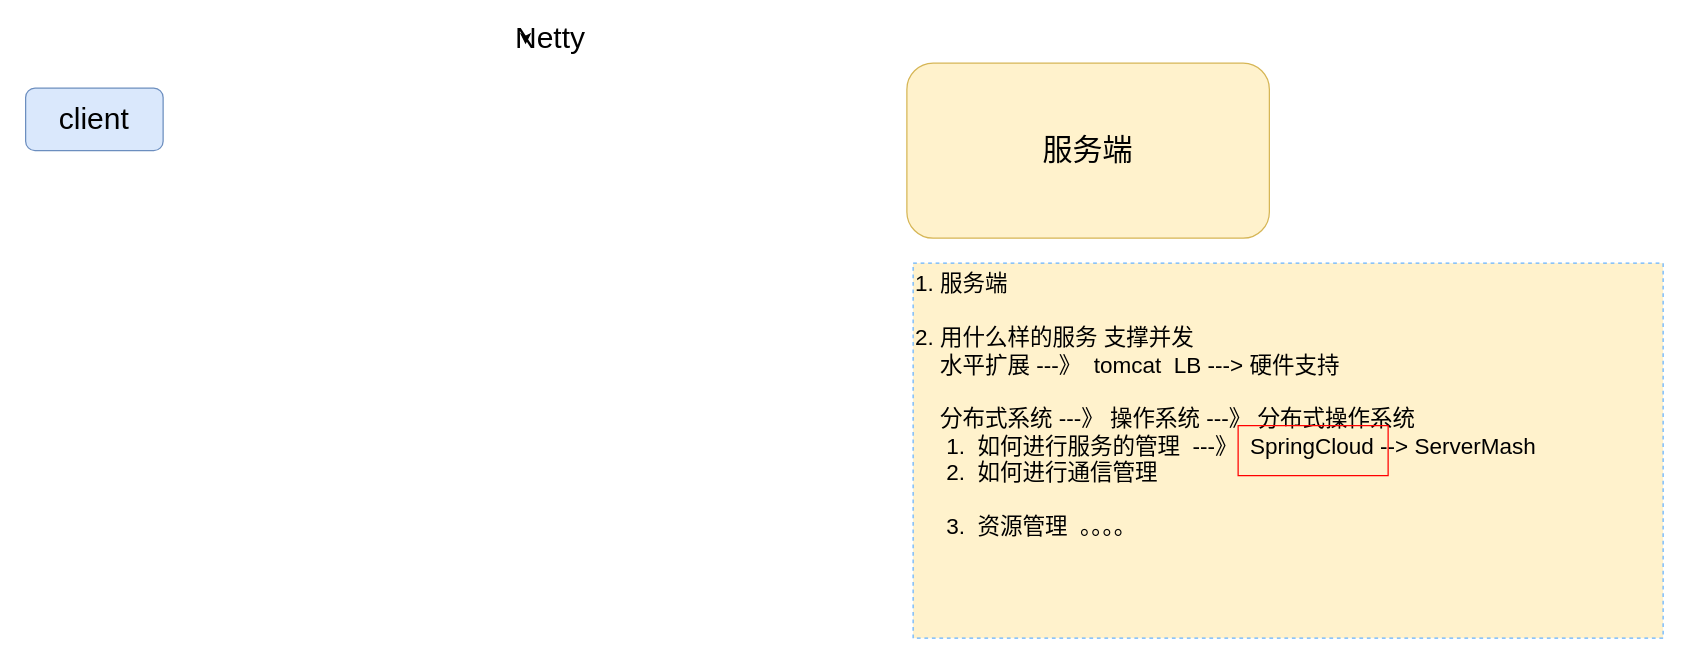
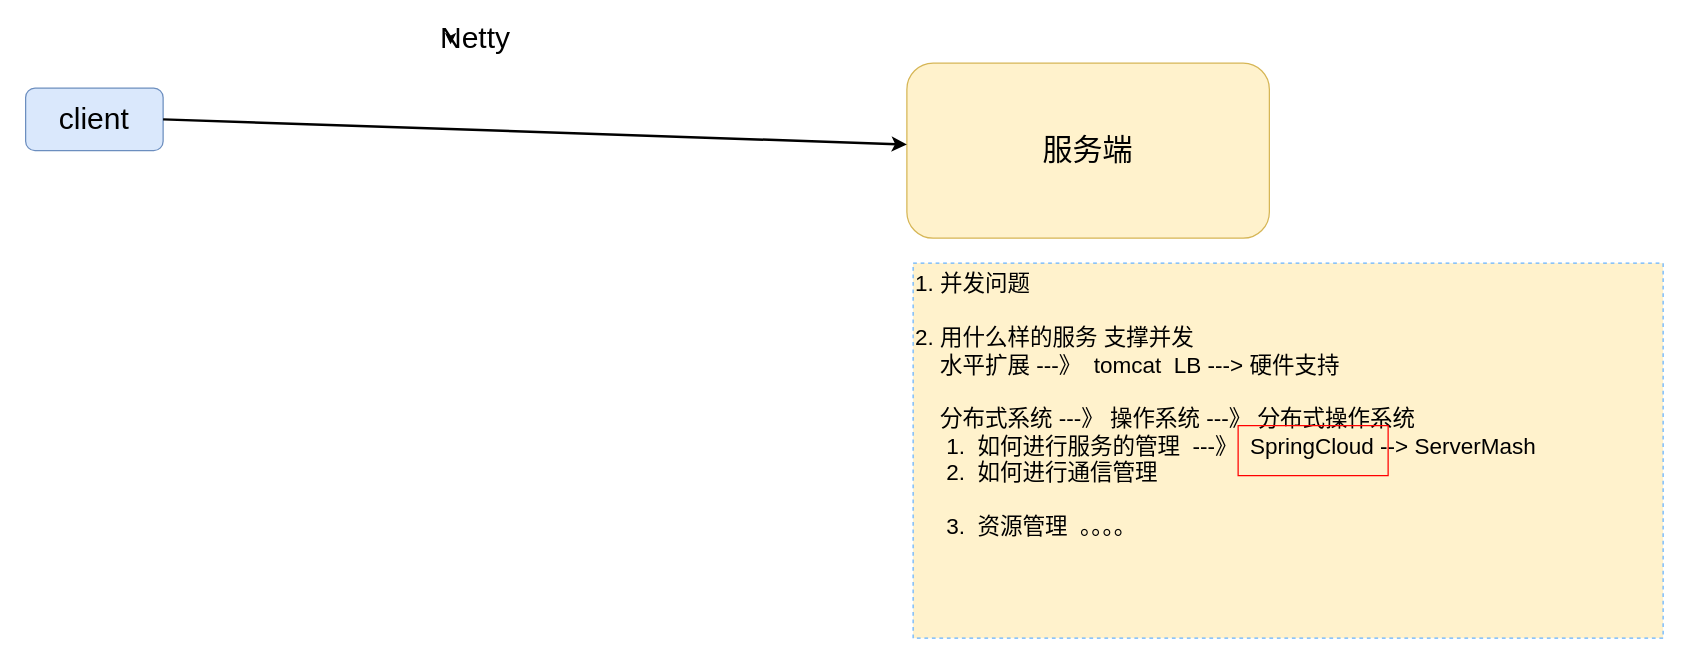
node "Netty": moved (551, 38) -> (476, 38)
edge "client" -> "服务端": added
node "1. 服务端 2. 用什么样的服务 支撑并发 水平扩展 ---》 tomcat LB ---> 硬件支持 分布式系统 ---》 操作系统 ---》 分布式操作系统 1. 如何进行服务的管理 ---》 SpringCloud --> ServerMash 2. 如何进行通信管理 3. 资源管理 。。。。": label "1. 服务端 2. 用什么样的服务 支撑并发 水平扩展 ---》 tomcat LB ---> 硬件支持 分布式系统 ---》 操作系统 ---》 分布式操作系统 1. 如何进行服务的管理 ---》 SpringCloud --> ServerMash 2. 如何进行通信管理 3. 资源管理 。。。。" -> "1. 并发问题 2. 用什么样的服务 支撑并发 水平扩展 ---》 tomcat LB ---> 硬件支持 分布式系统 ---》 操作系统 ---》 分布式操作系统 1. 如何进行服务的管理 ---》 SpringCloud --> ServerMash 2. 如何进行通信管理 3. 资源管理 。。。。"
